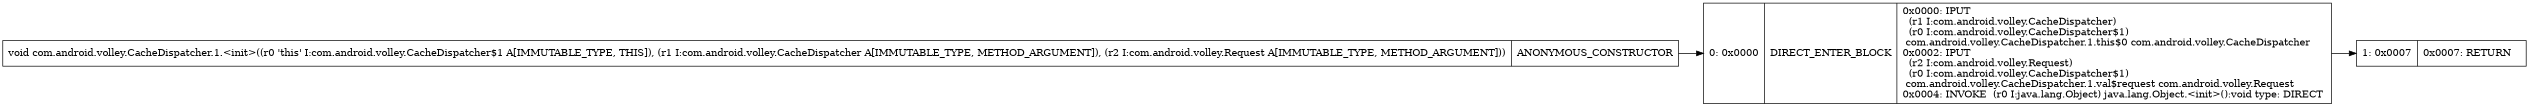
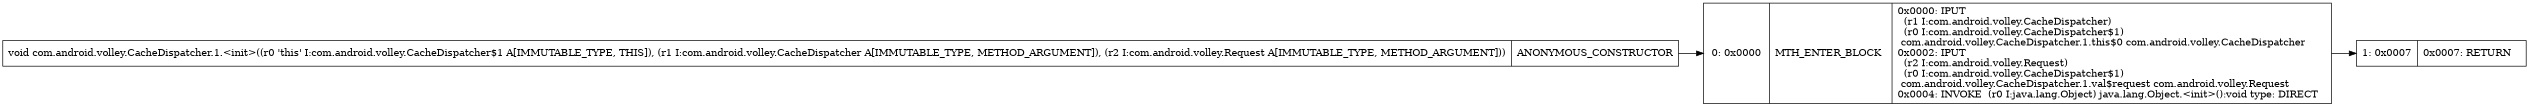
node "0: 0x0000": text "DIRECT_ENTER_BLOCK" -> "MTH_ENTER_BLOCK"
